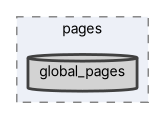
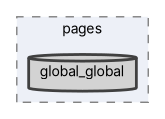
node "global_pages": label "global_pages" -> "global_global"
